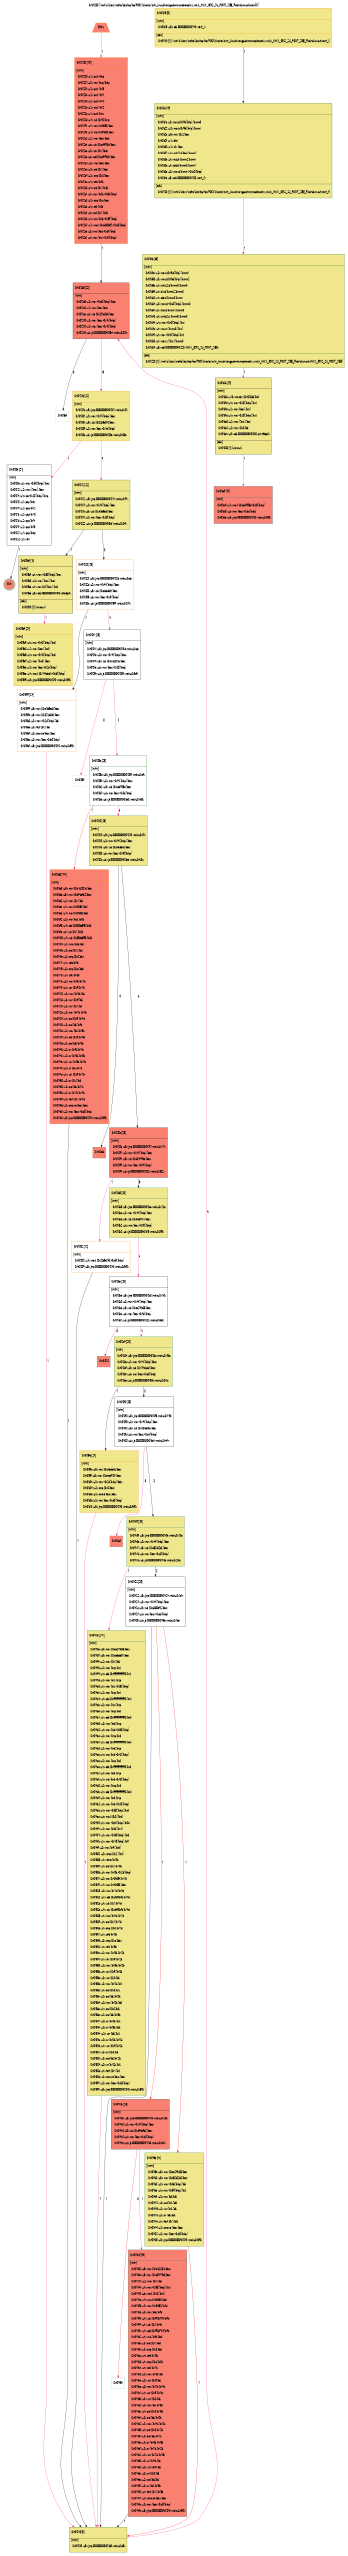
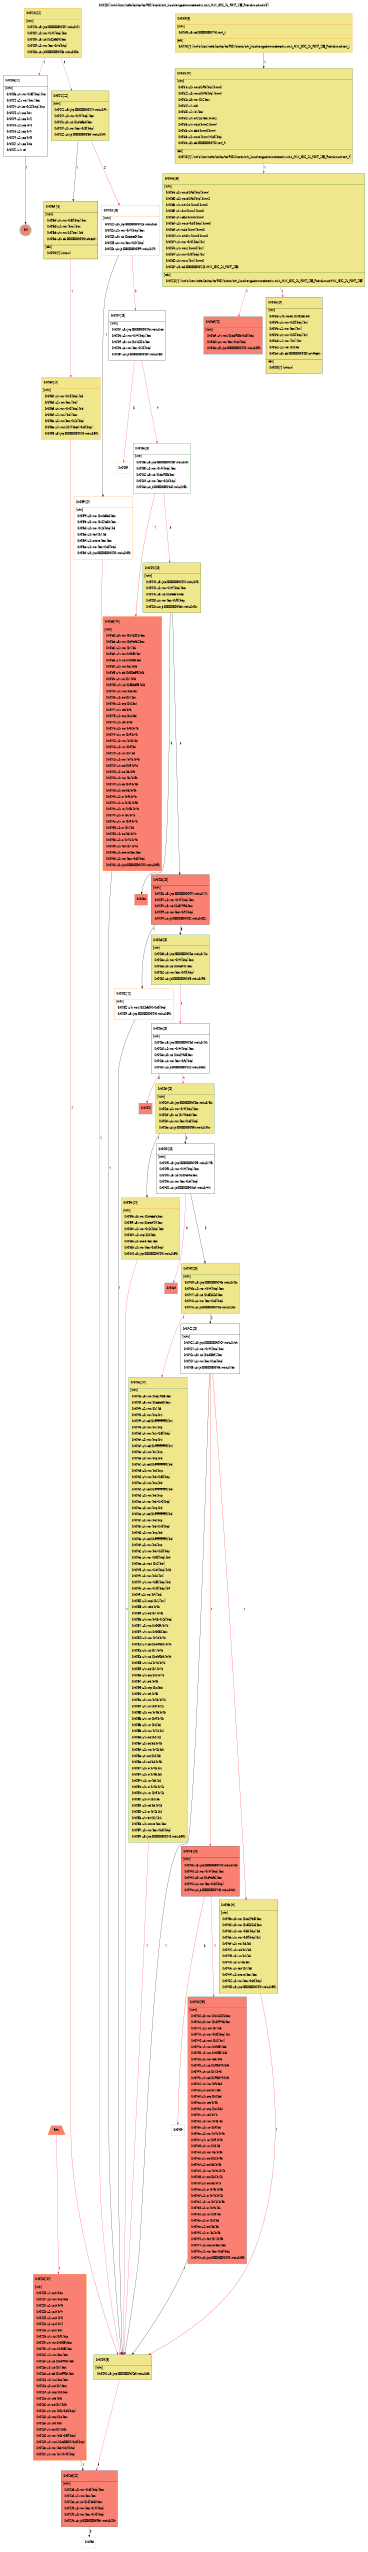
edge "0x4012e5 [23]" -> "0x4012fc [22]": removed, label "10"
edge "0x40168c [29]" -> "0x4016a9 [18]": now "0x40164b [65]" -> "0x4016a9 [18]"
edge "0x401312 [22]" -> "0x401328 [25]": color black -> red
edge "0x40138c [25]" -> "0x401802 [12]": color deeppink -> black
edge "0x4015df [27]" -> "0x401870 [5]": added, label "1"
